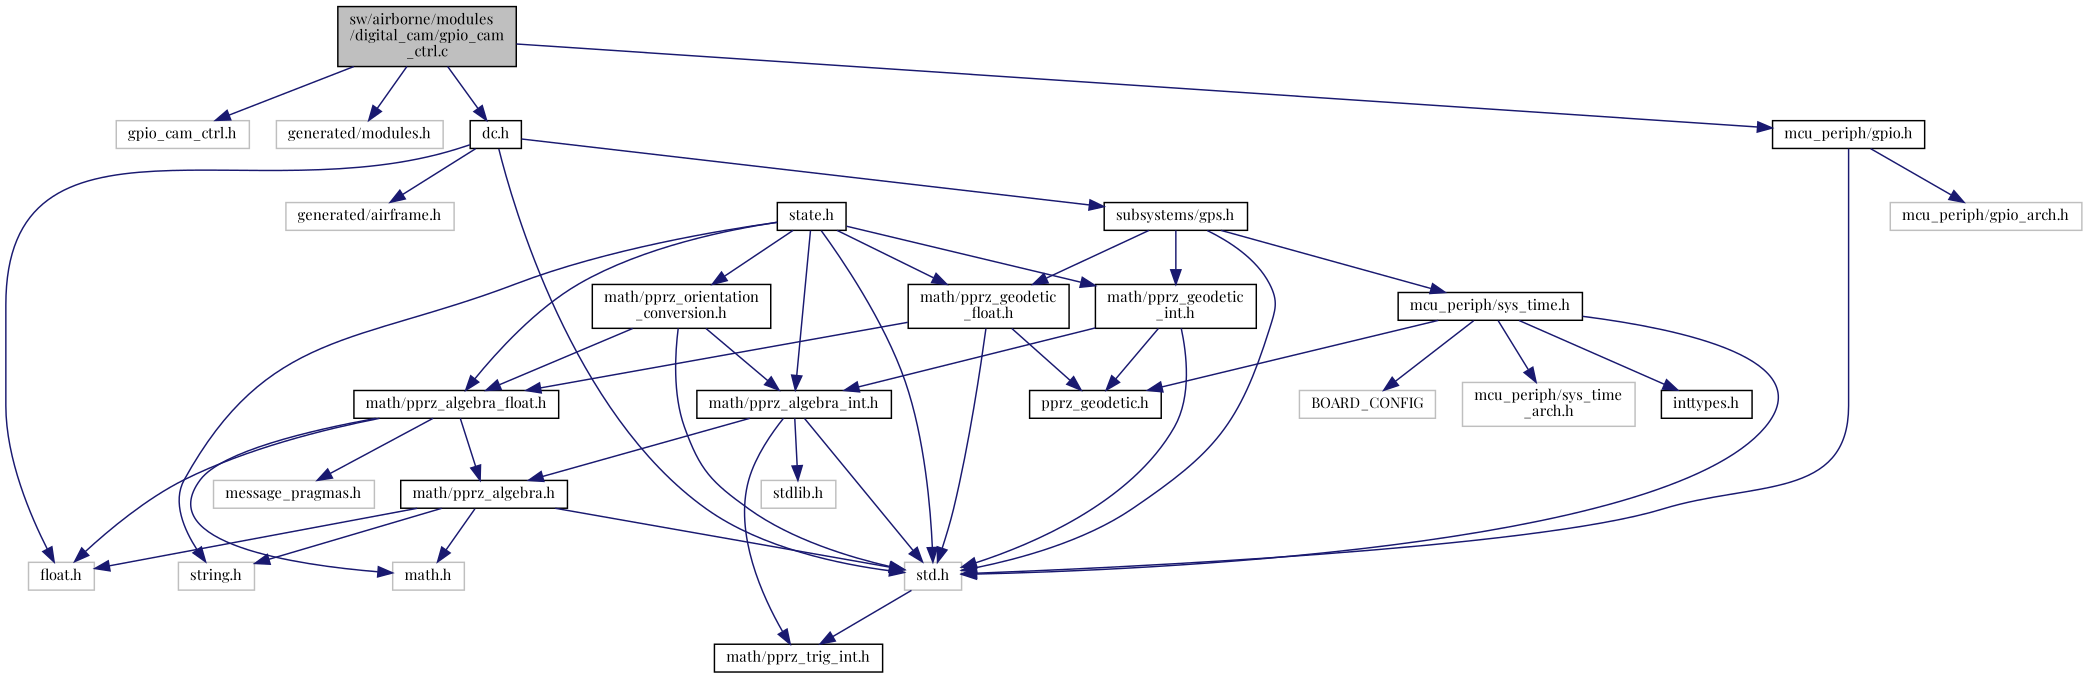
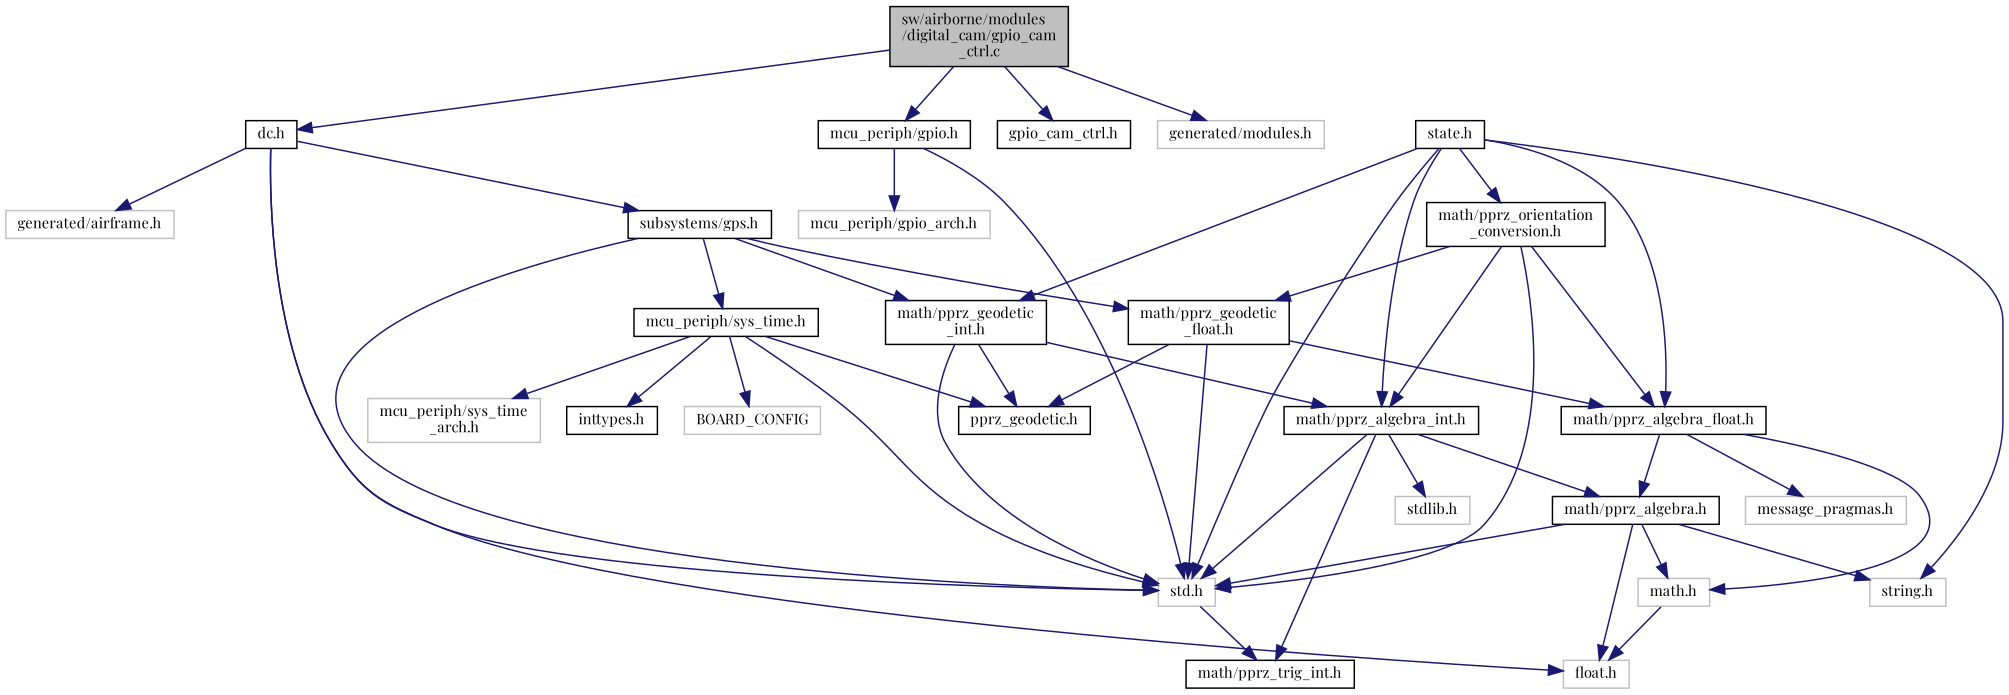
node "gpio_cam_ctrl.h": color grey75 -> black
edge "state.h" -> "math/pprz_geodetic _float.h": now "math/pprz_orientation _conversion.h" -> "math/pprz_geodetic _float.h"
edge "math/pprz_algebra_float.h" -> "float.h": now "math.h" -> "float.h"
